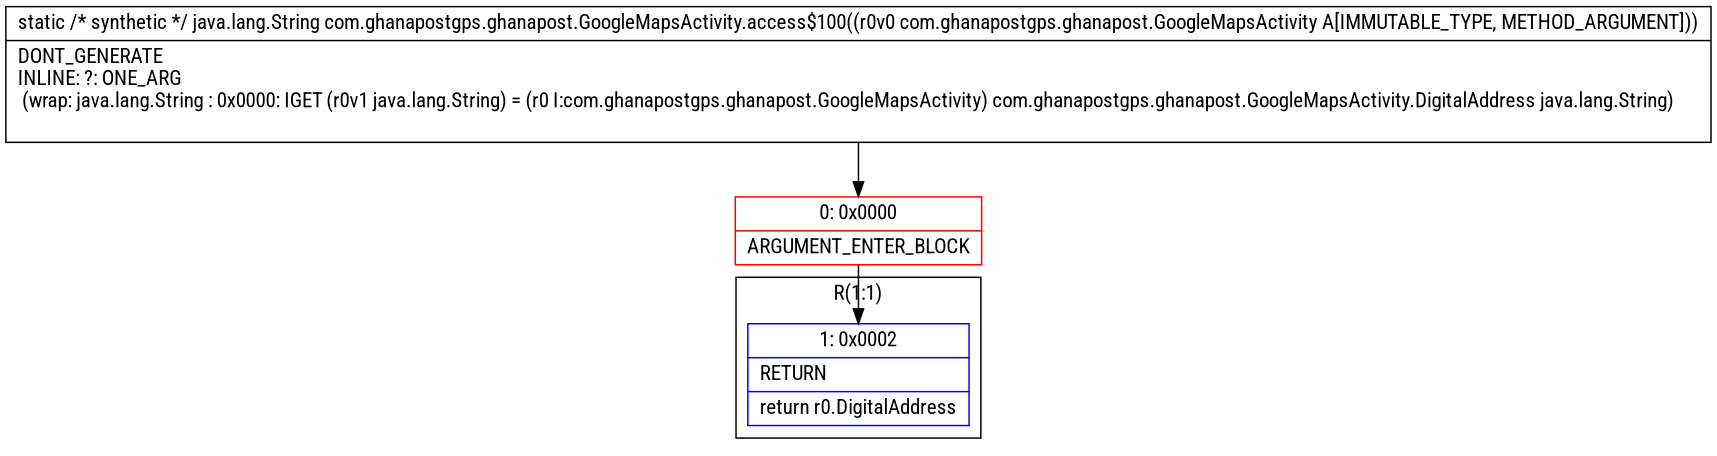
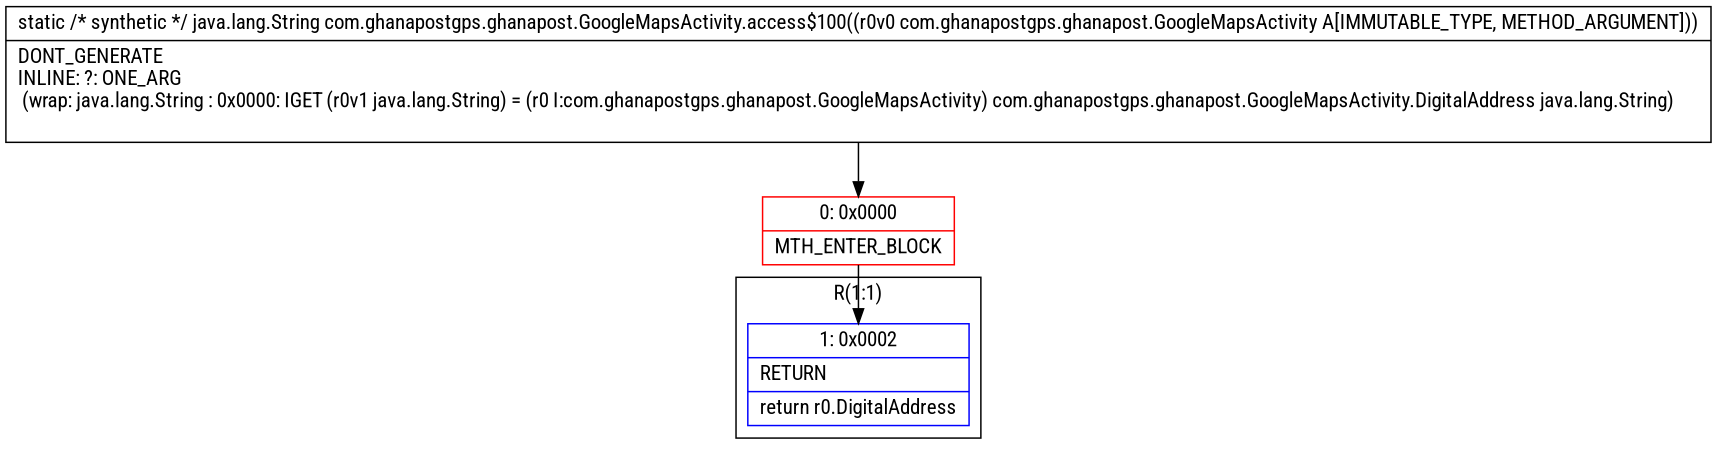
node "0: 0x0000": text "ARGUMENT_ENTER_BLOCK" -> "MTH_ENTER_BLOCK"
